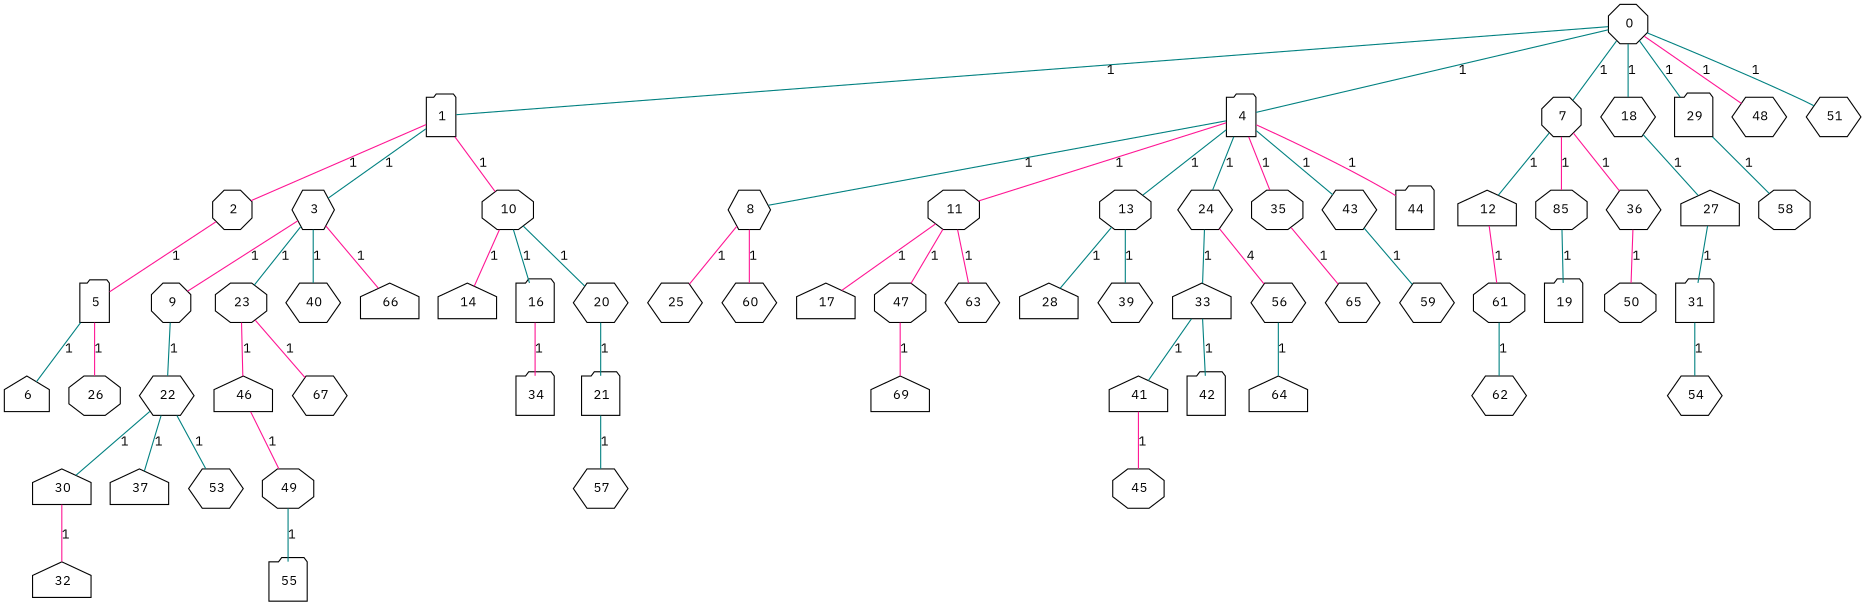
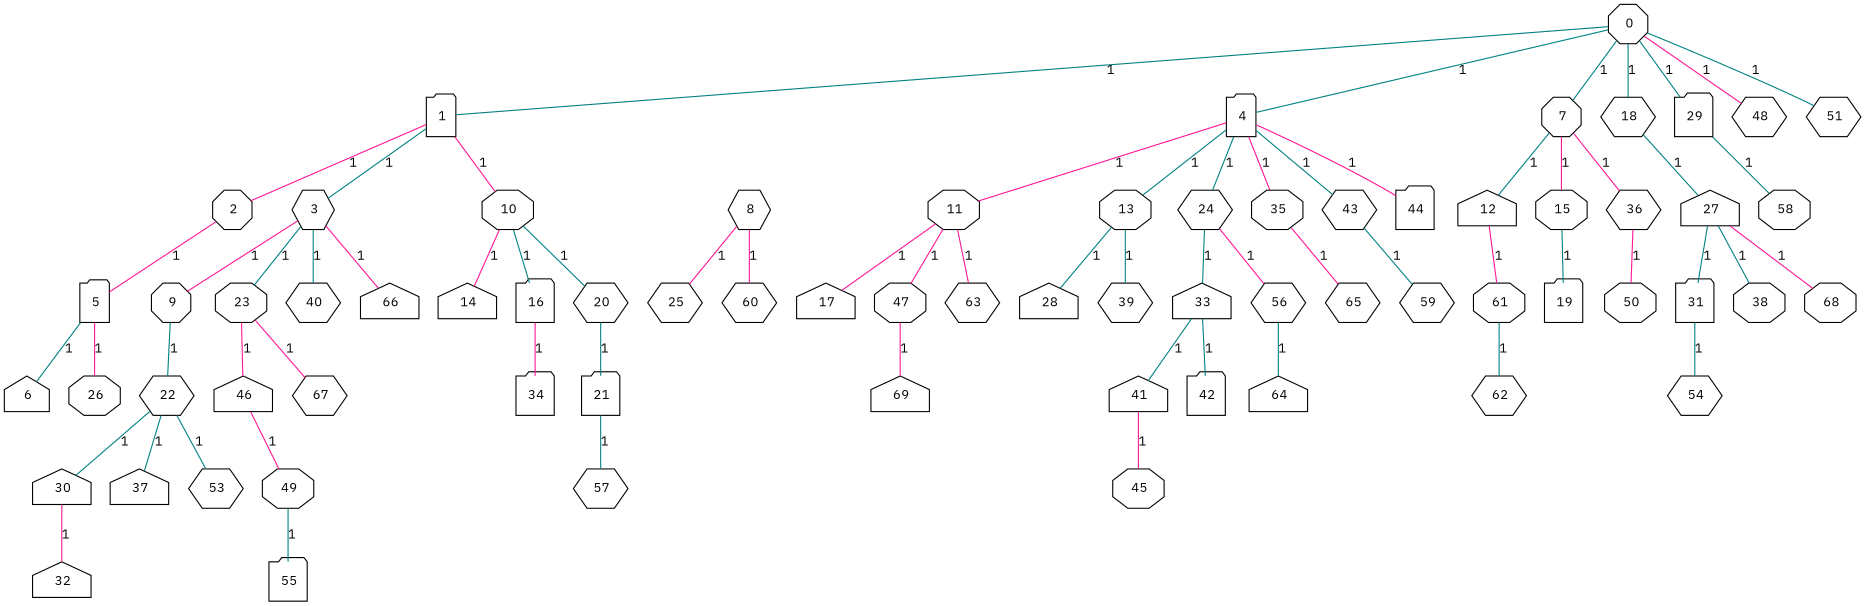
edge "4" -- "8": removed, label "1"
node "85": label "85" -> "15"
edge "24" -- "56": label "4" -> "1"
node "38": added
node "68": added
